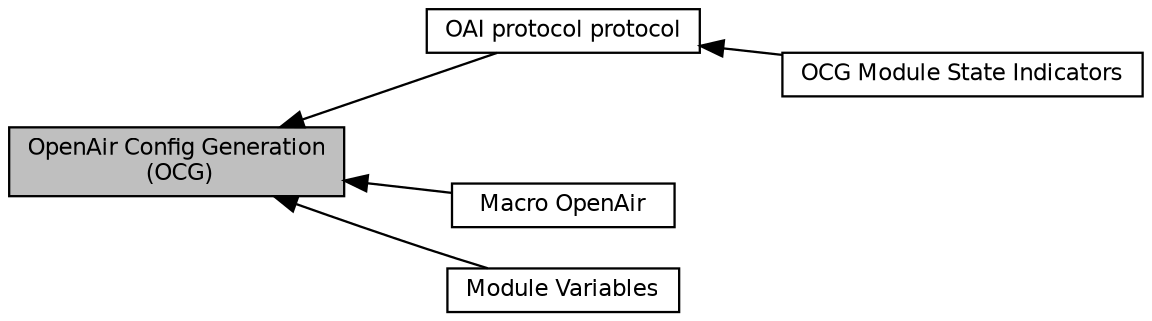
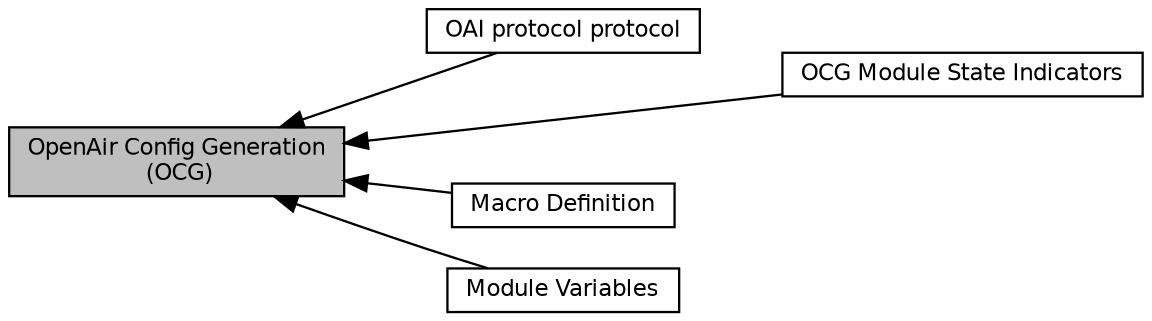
edge "OCG Module State Indicators" -> "OAI protocol protocol": now "OCG Module State Indicators" -> "OpenAir Config Generation (OCG)"
node "Macro OpenAir": label "Macro OpenAir" -> "Macro Definition"
